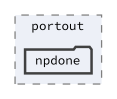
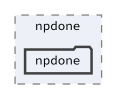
cluster "portout": label "portout" -> "npdone"
